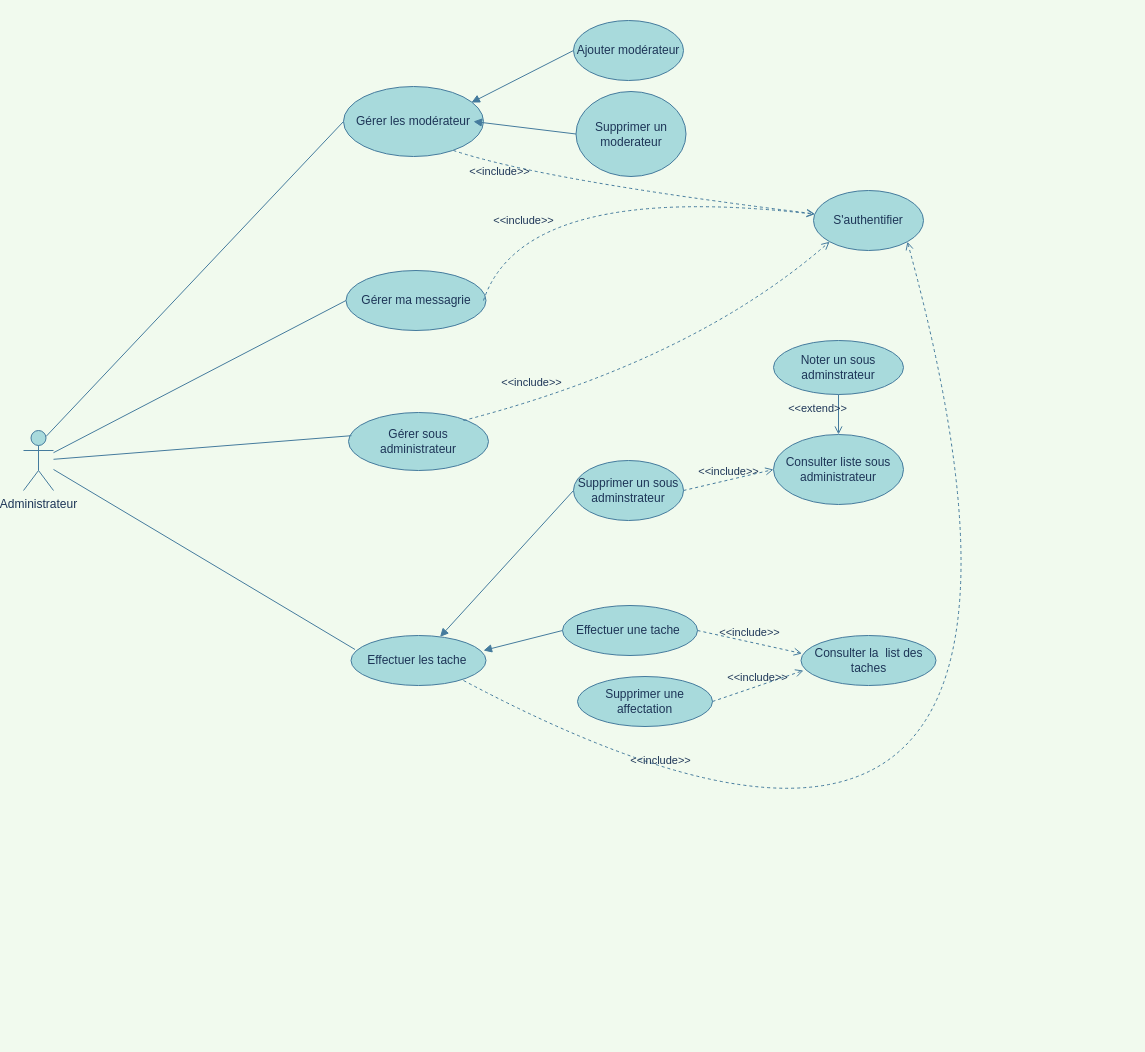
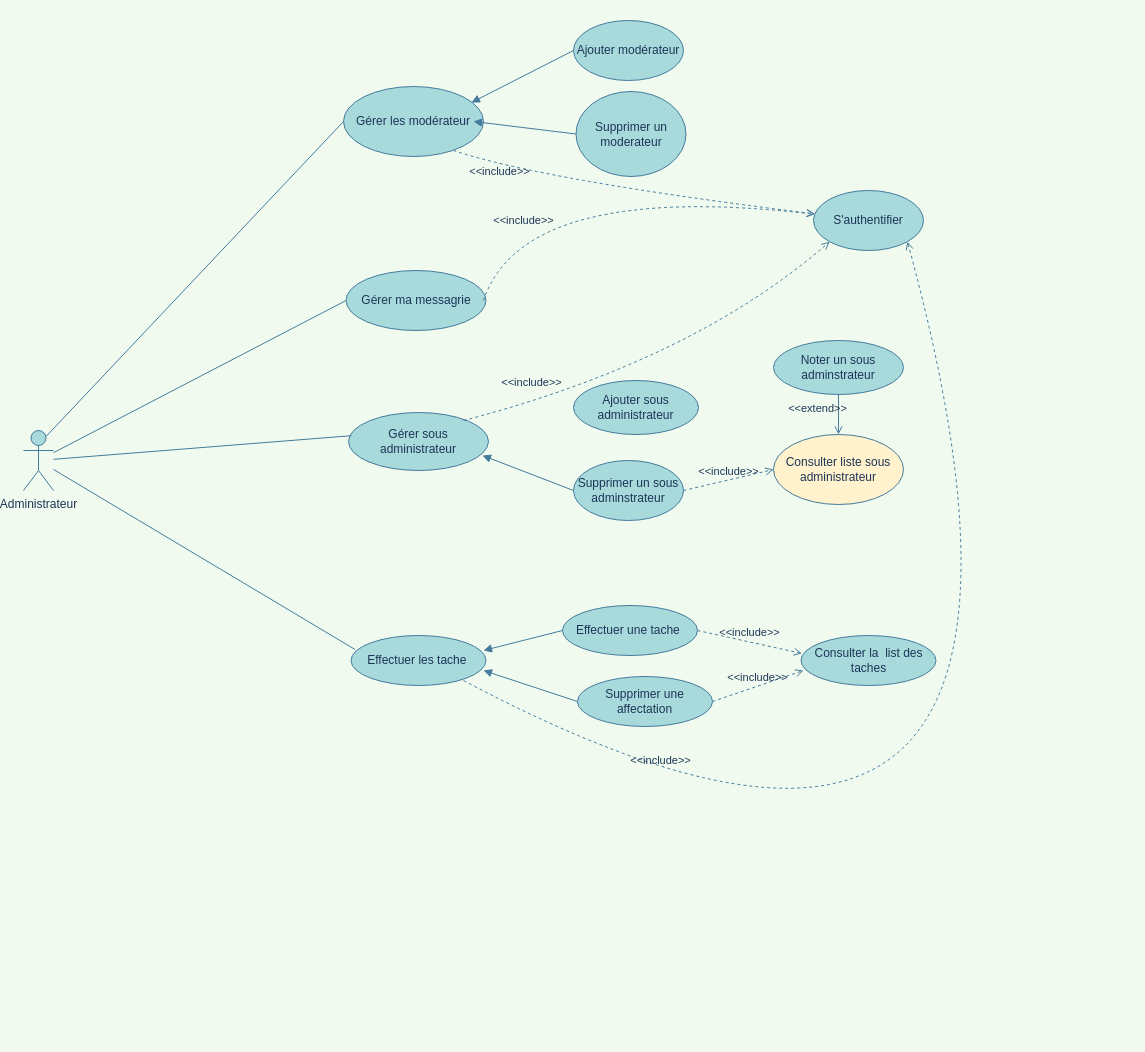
node "Ajouter sous administrateur": added
node "Consulter liste sous administrateur": fillcolor #a8dadc -> #fff2cc
edge "Supprimer un sous adminstrateur" -> "Effectuer les tache": now "Supprimer un sous adminstrateur" -> "Gérer sous administrateur"
edge "Supprimer une affectation" -> "Effectuer les tache": added
